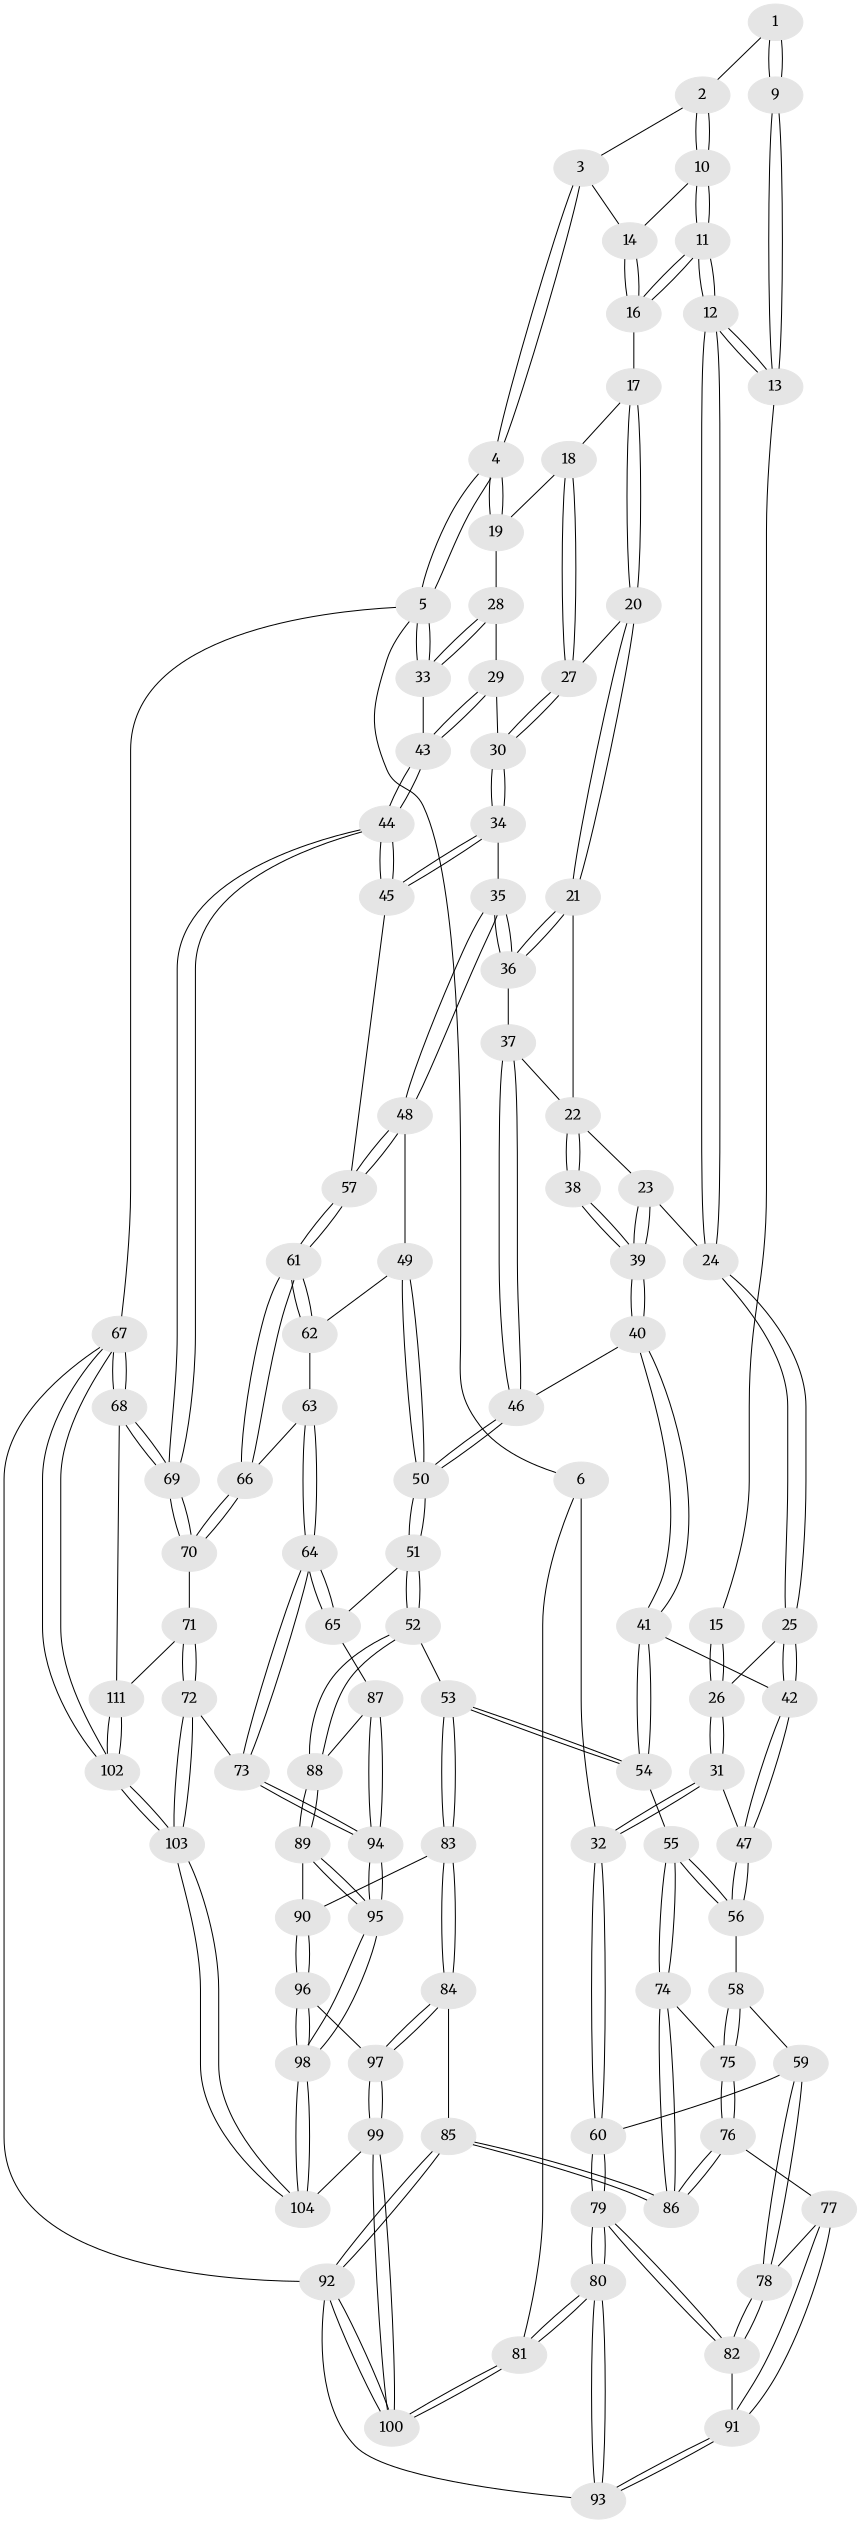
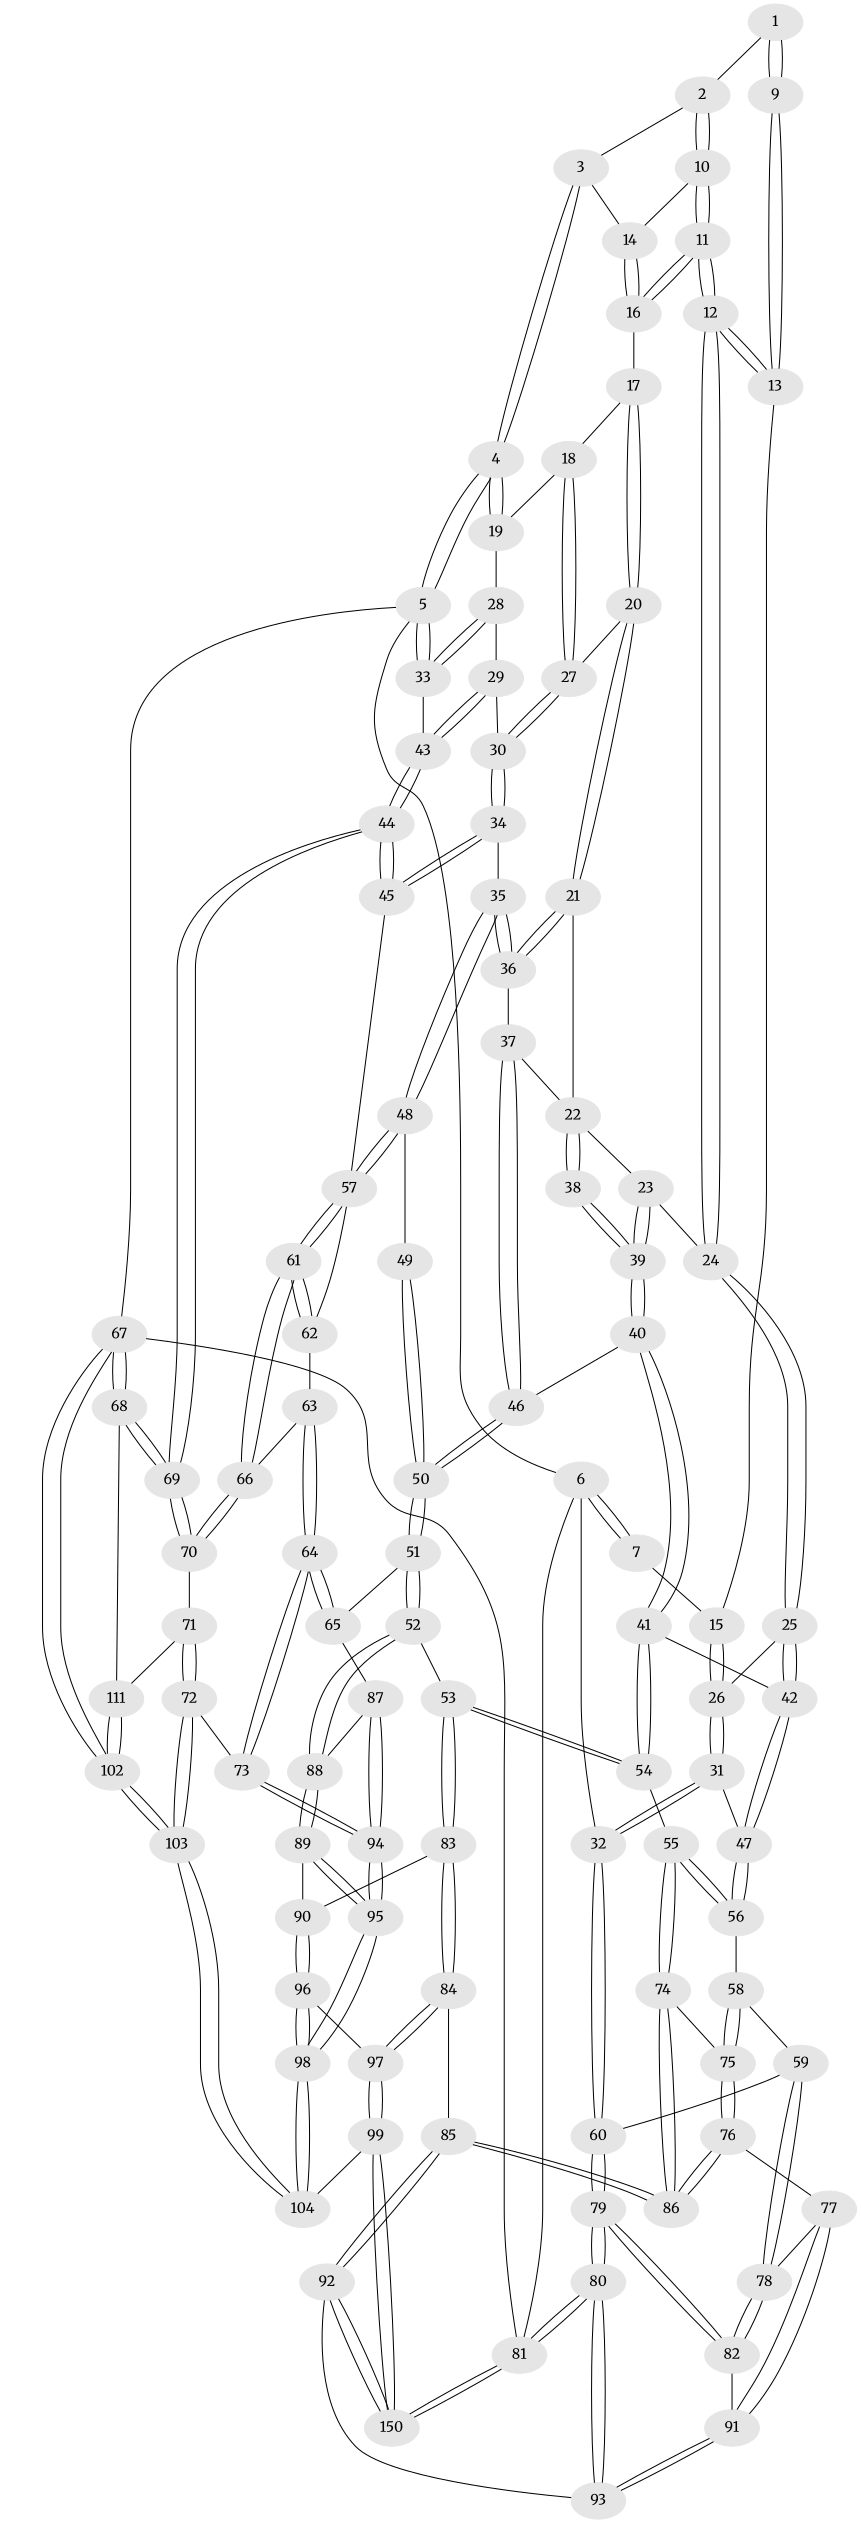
edge "49" -- "62": now "57" -- "62"
node "7": added
edge "67" -- "92": now "67" -- "81"
node "100": label "100" -> "150"
